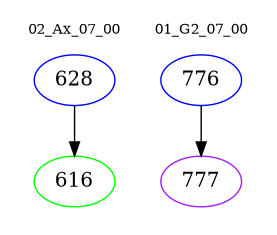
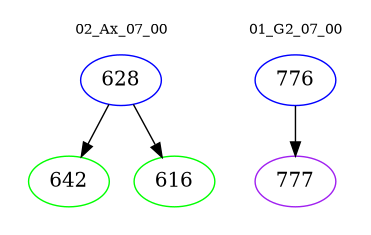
node "642": added
